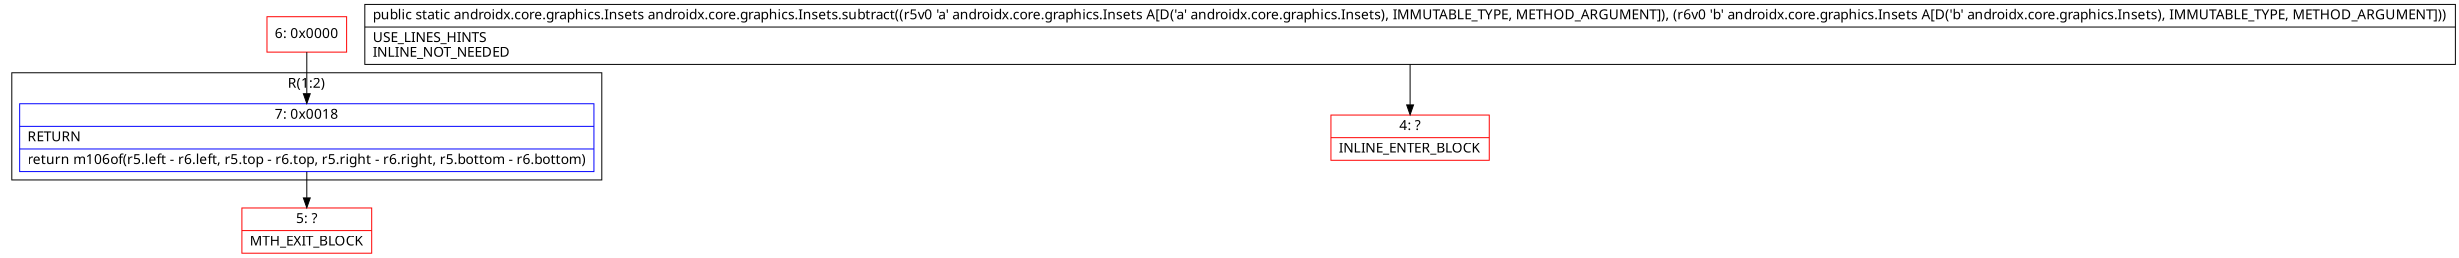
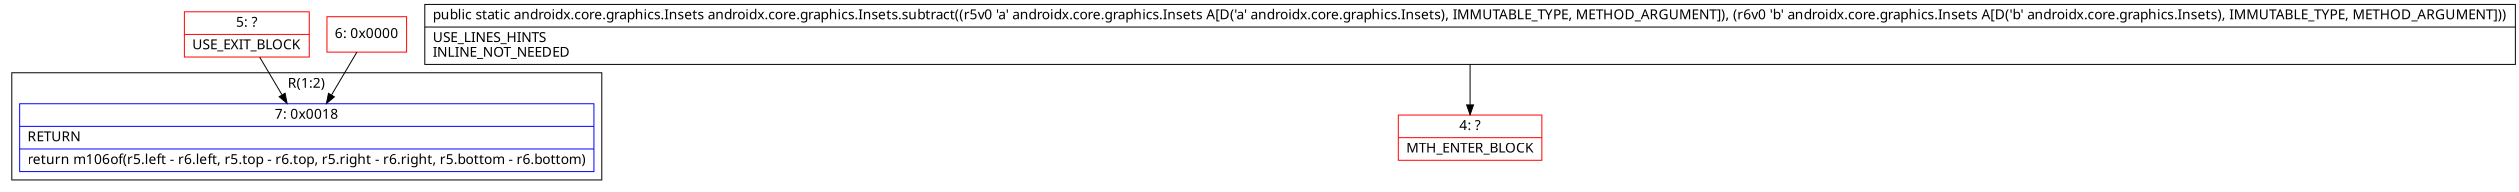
node "4: ?": text "INLINE_ENTER_BLOCK" -> "MTH_ENTER_BLOCK"
edge "7: 0x0018" -> "5: ?": reversed
node "5: ?": text "MTH_EXIT_BLOCK" -> "USE_EXIT_BLOCK"
